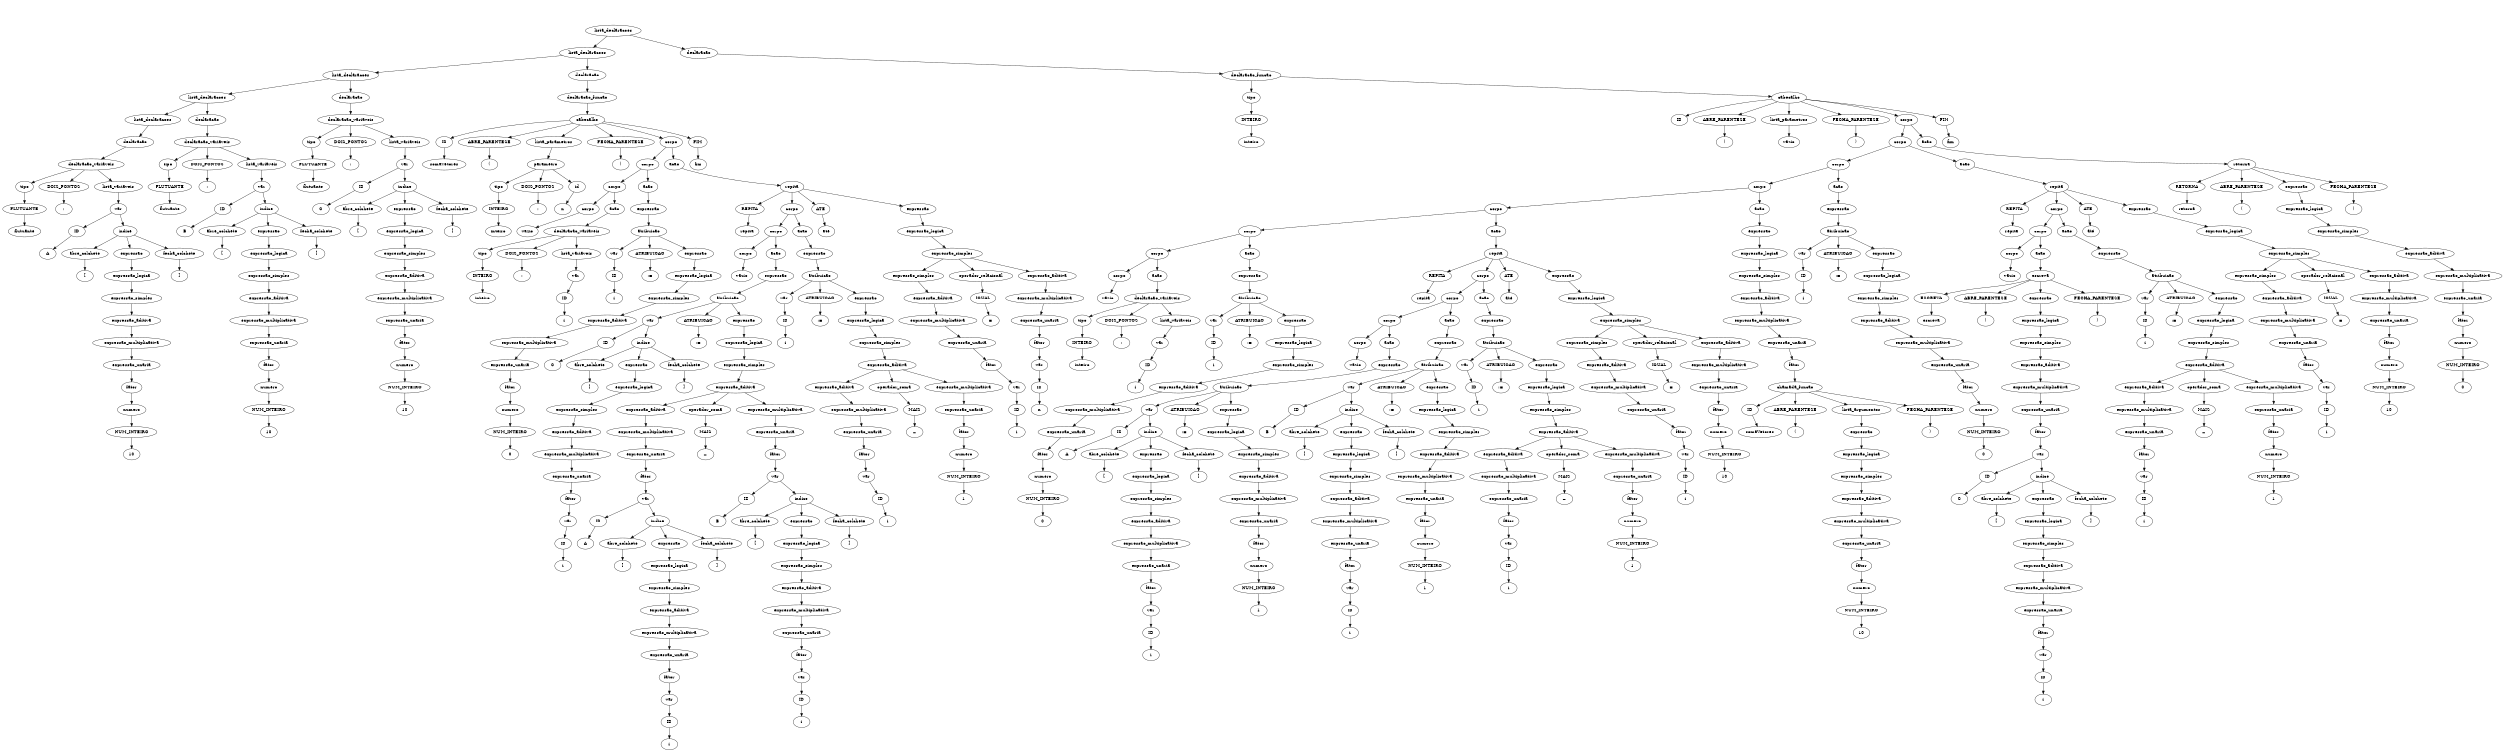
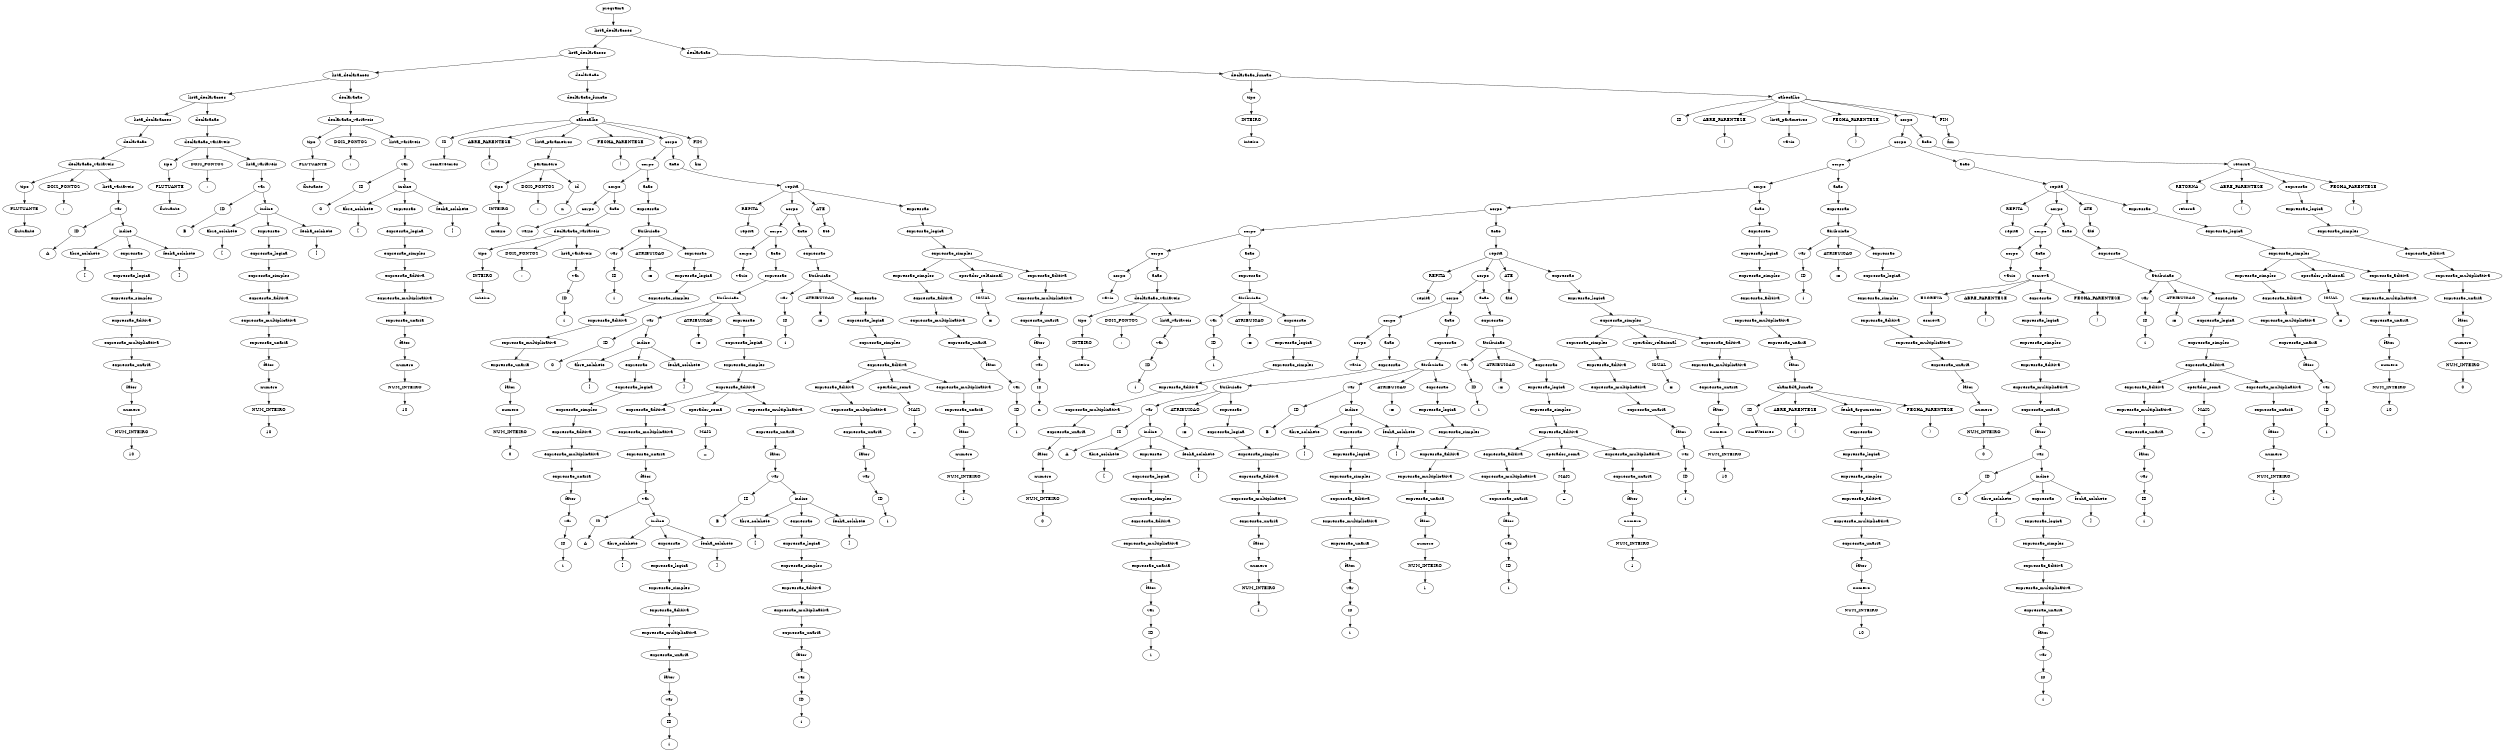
node "programa": added
node "lista_argumentos": label "lista_argumentos" -> "fecha_argumentos"
